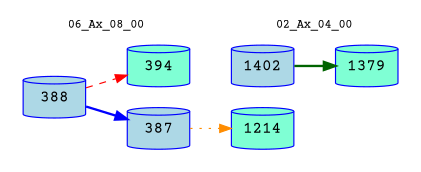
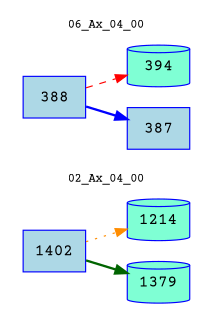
cluster "06_Ax_08_00": label "06_Ax_08_00" -> "06_Ax_04_00"
node "1402": shape cylinder -> box
node "388": shape cylinder -> box
node "387": shape cylinder -> box
edge "387" -> "1214": now "1402" -> "1214"
